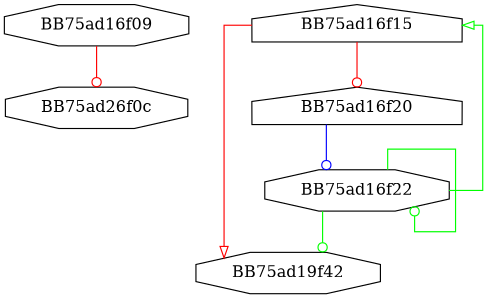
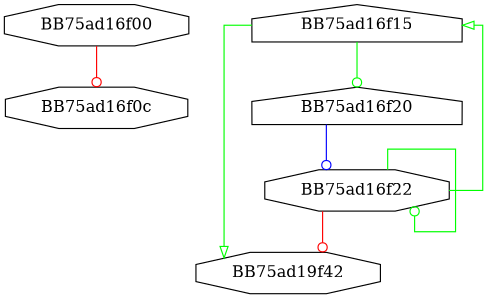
node "BB75ad16f09": label "BB75ad16f09" -> "BB75ad16f00"
edge "BB75ad16f15" -> "BB75ad16f20": color red -> green
node "BB75ad26f0c": label "BB75ad26f0c" -> "BB75ad16f0c"
edge "BB75ad16f15" -> "BB75ad19f42": color red -> green
edge "BB75ad16f22" -> "BB75ad19f42": color green -> red
